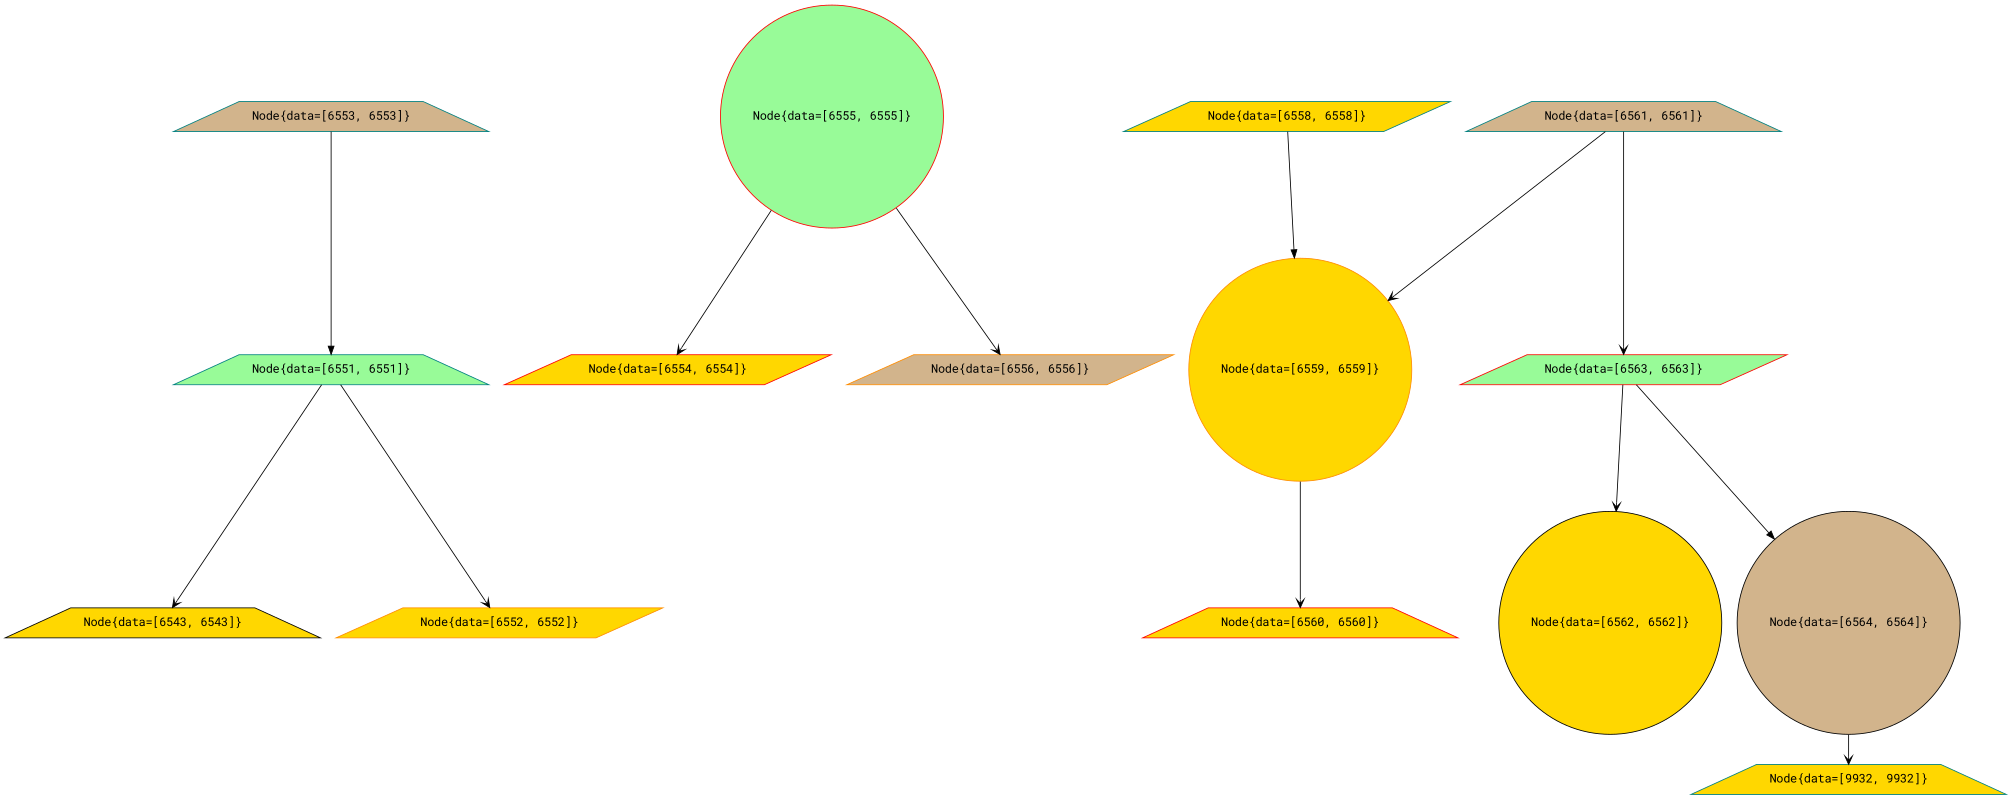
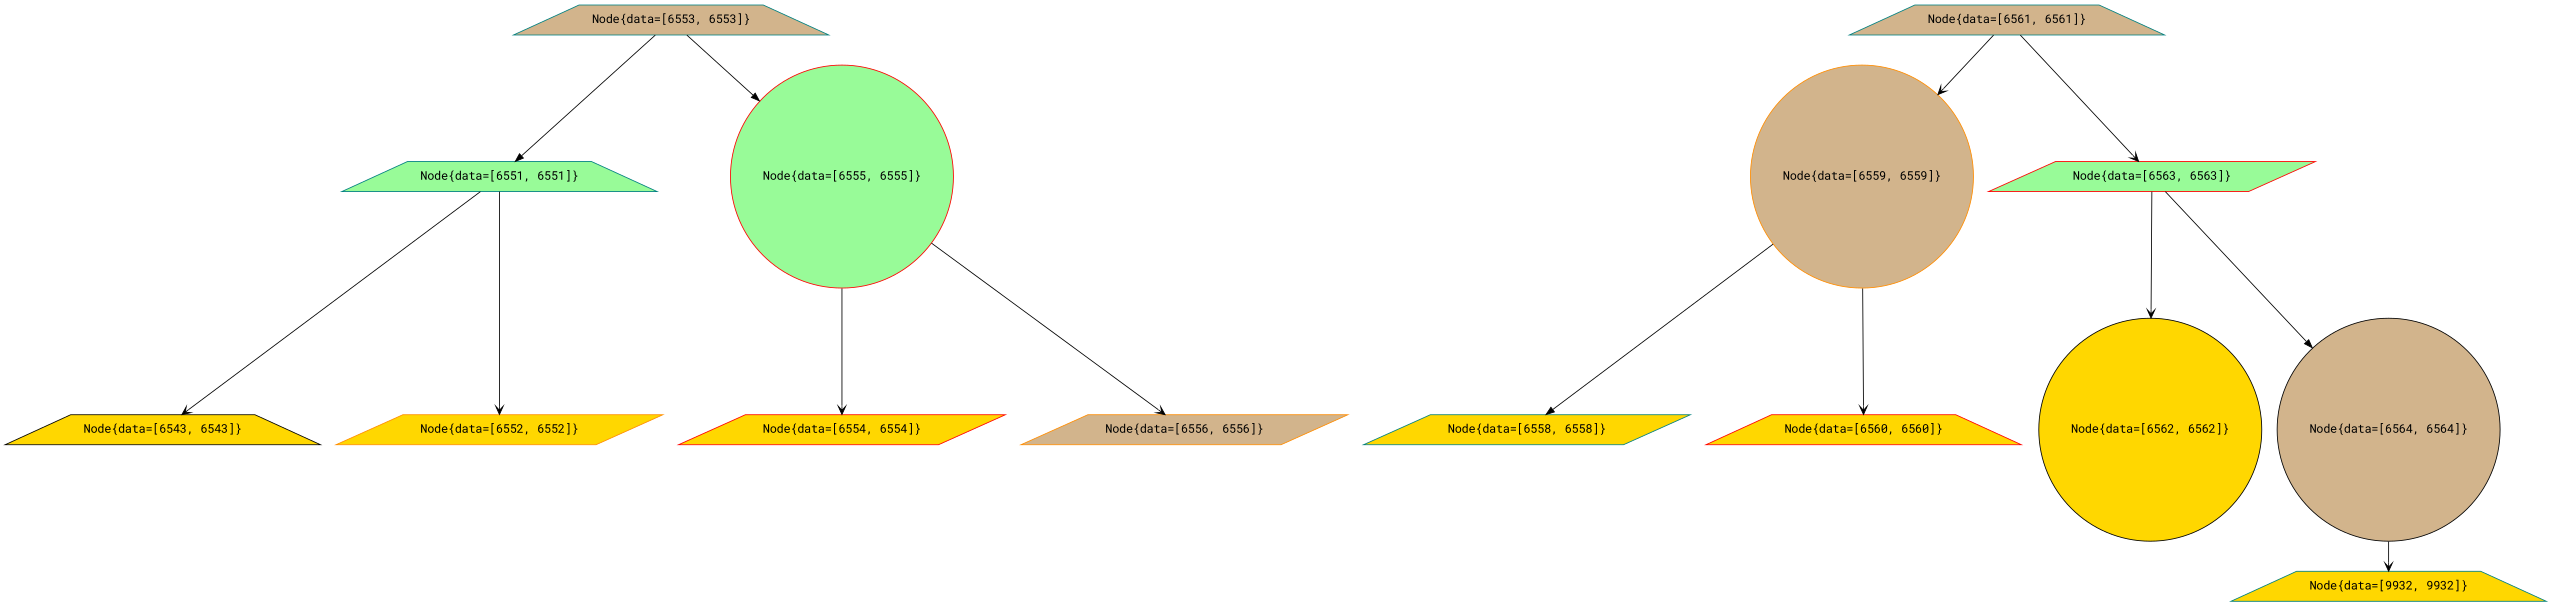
edge "Node{data=[6553, 6553]}" -> "Node{data=[6555, 6555]}": added
edge "Node{data=[6558, 6558]}" -> "Node{data=[6559, 6559]}": reversed
node "Node{data=[6559, 6559]}": fillcolor gold -> tan
